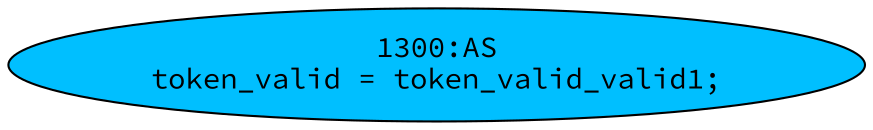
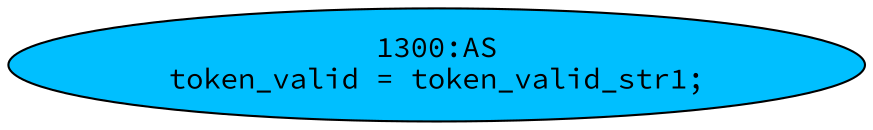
node "1300:AS token_valid = token_valid_valid1;": label "1300:AS token_valid = token_valid_valid1;" -> "1300:AS token_valid = token_valid_str1;"
